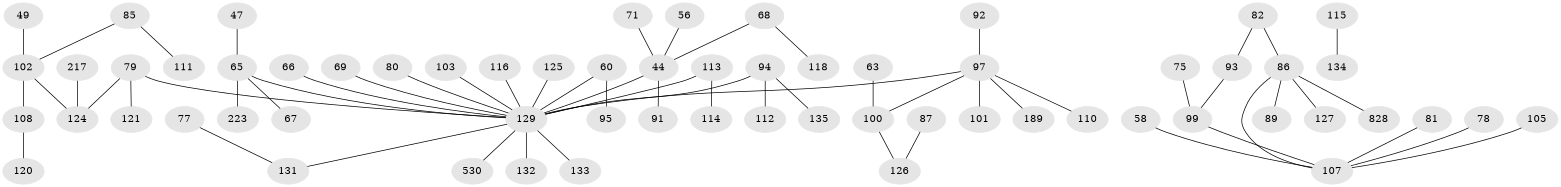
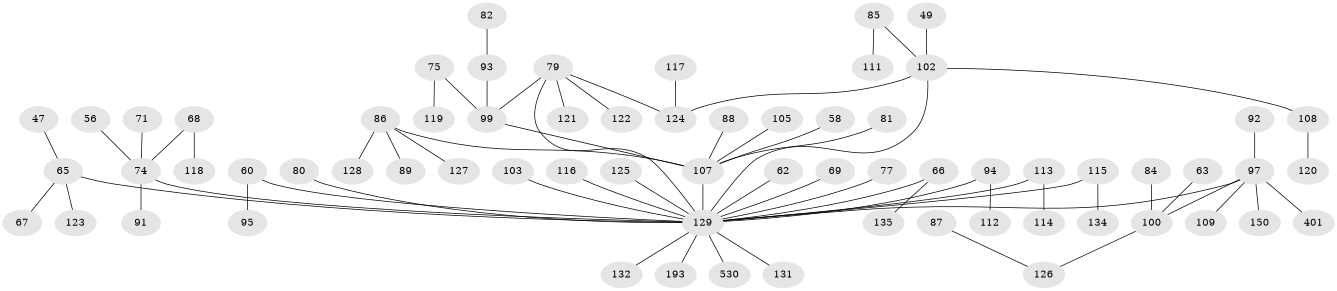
edge "82" -- "86": removed
node "217": label "217" -> "117"
node "44": label "44" -> "74"
edge "79" -- "99": added
edge "94" -- "135": now "66" -- "135"
node "223": label "223" -> "123"
node "119": added
node "122": added
node "101": label "101" -> "401"
node "189": label "189" -> "109"
node "110": label "110" -> "150"
node "828": label "828" -> "128"
node "78": label "78" -> "88"
edge "77" -- "131": now "77" -- "129"
edge "102" -- "129": added
node "133": label "133" -> "193"
node "62": added
node "84": added
edge "107" -- "129": added
edge "115" -- "129": added
